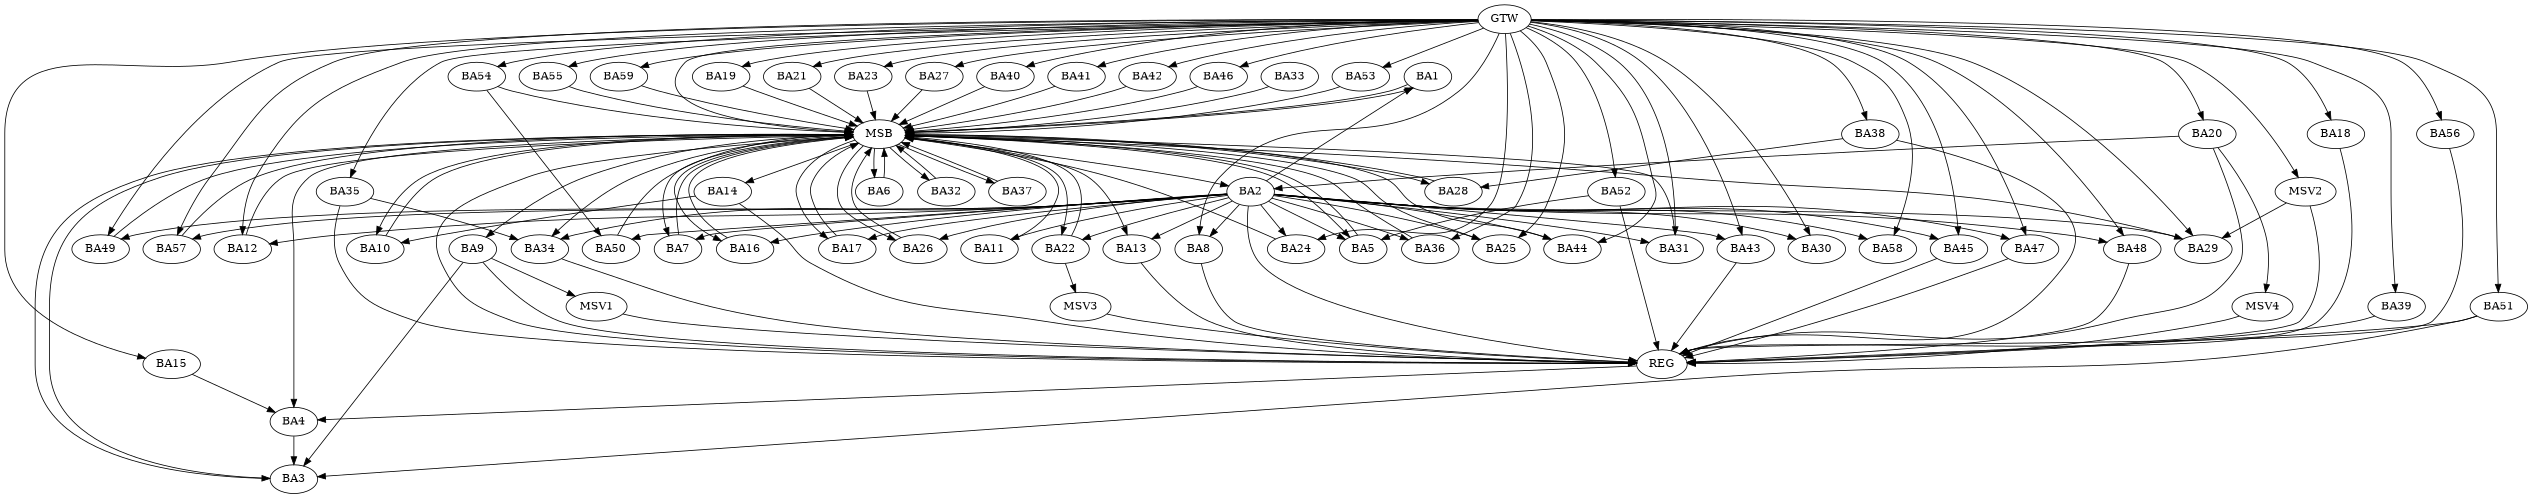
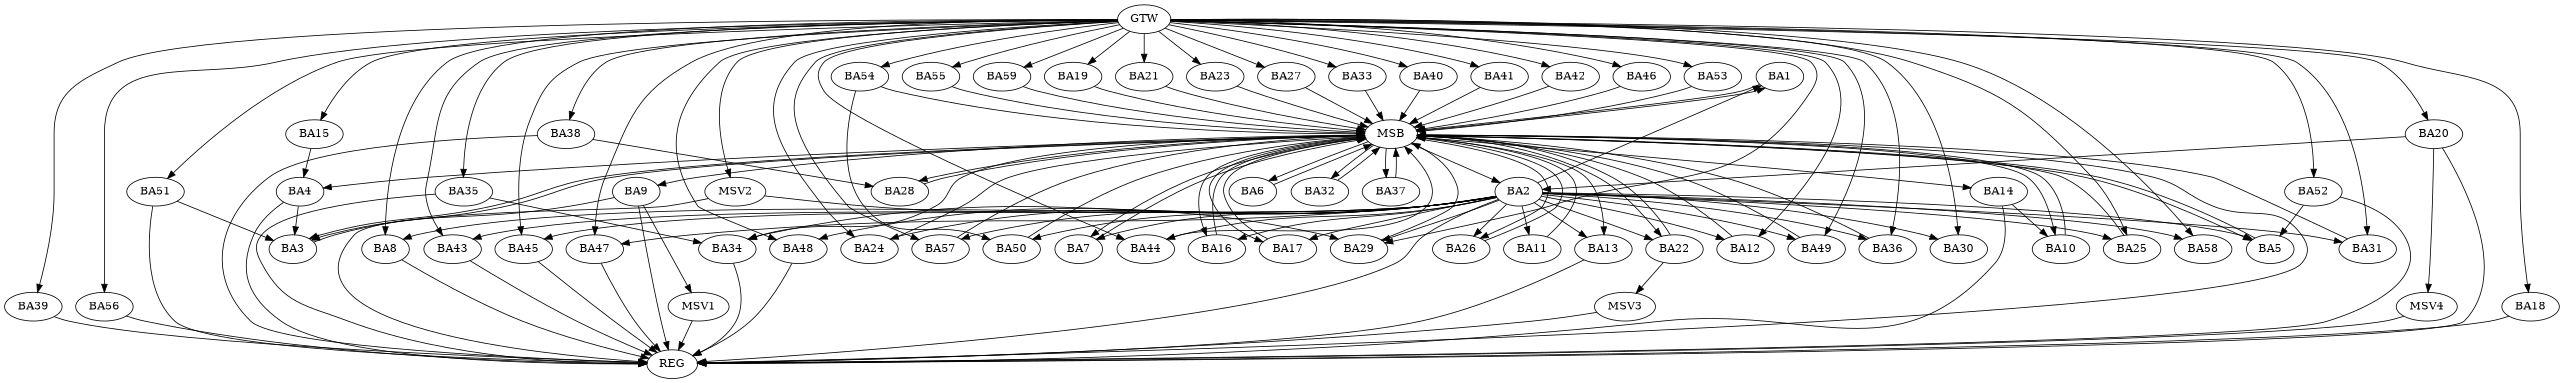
edge "GTW" -> "MSB": now "GTW" -> "BA33"
edge "REG" -> "BA4": reversed
